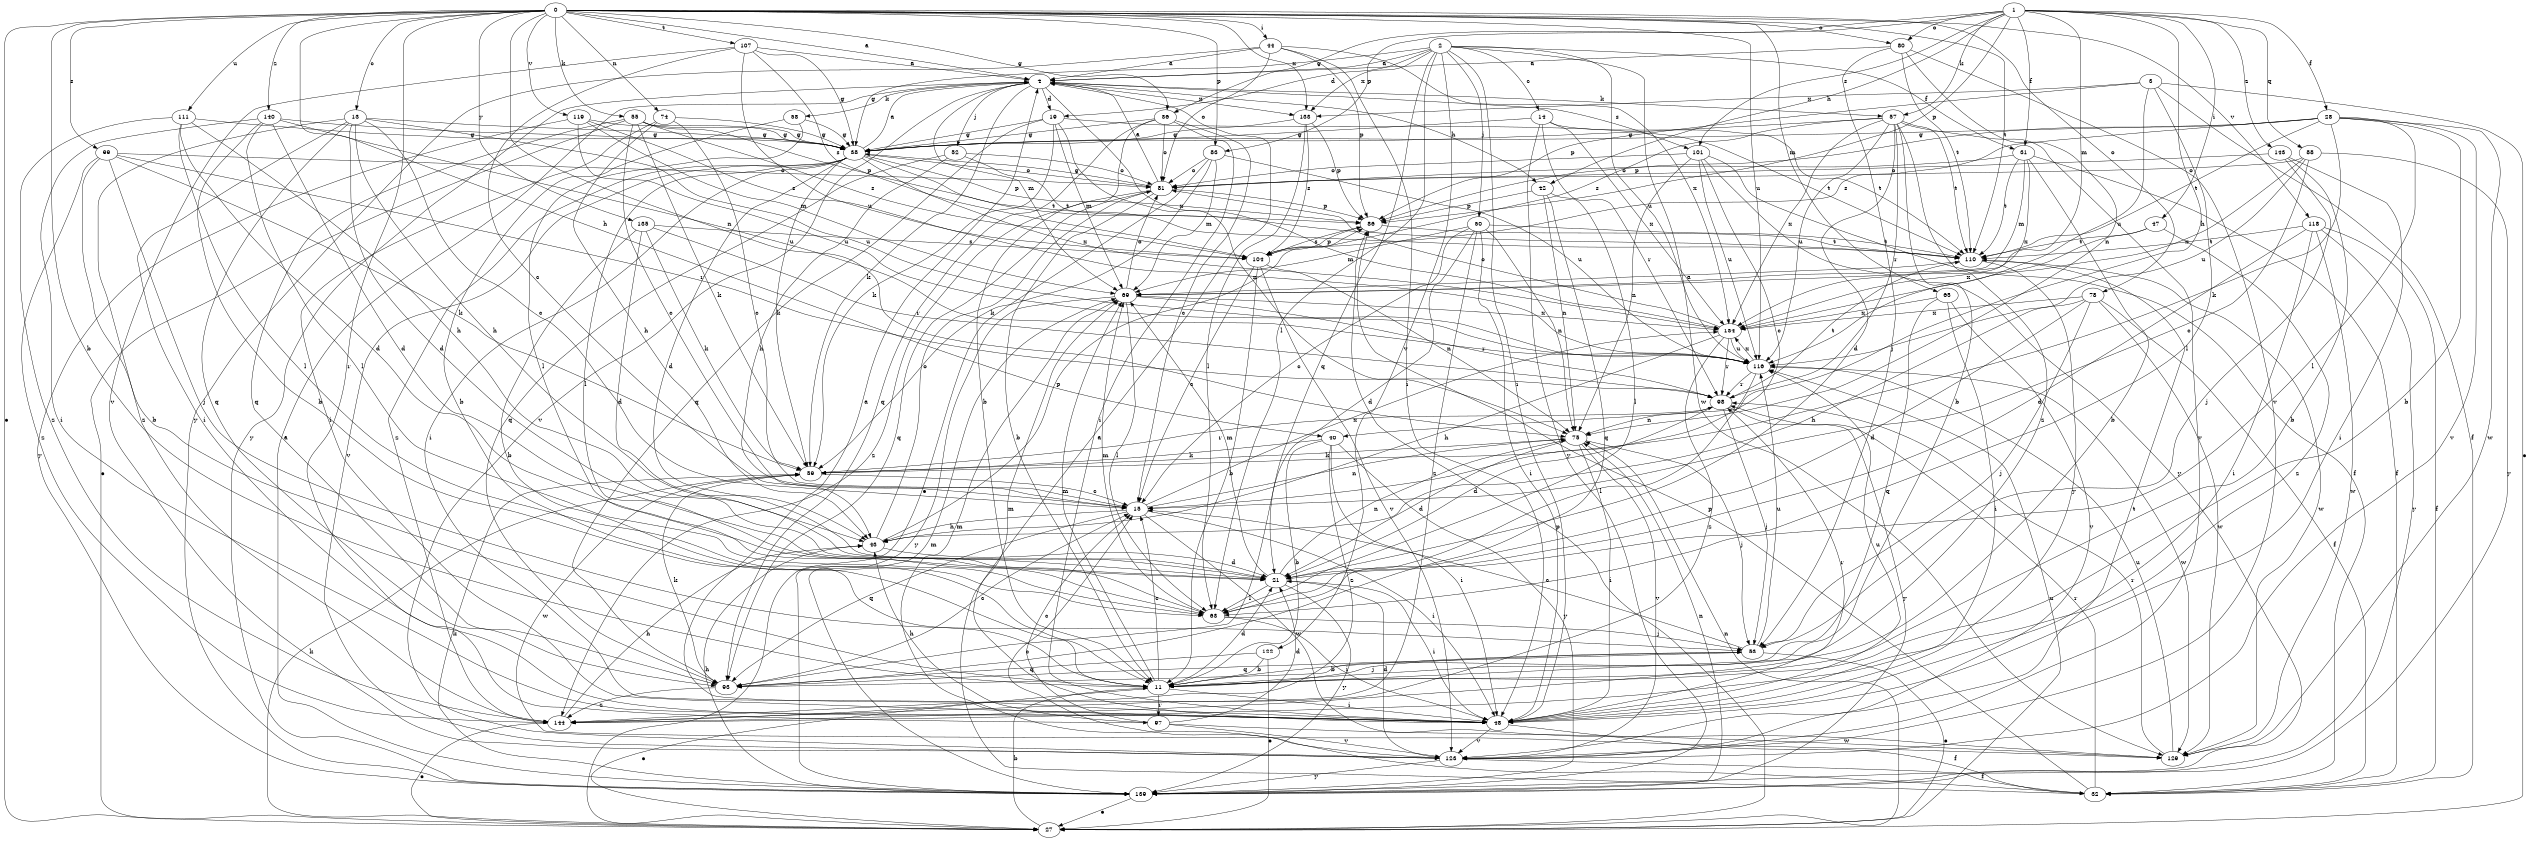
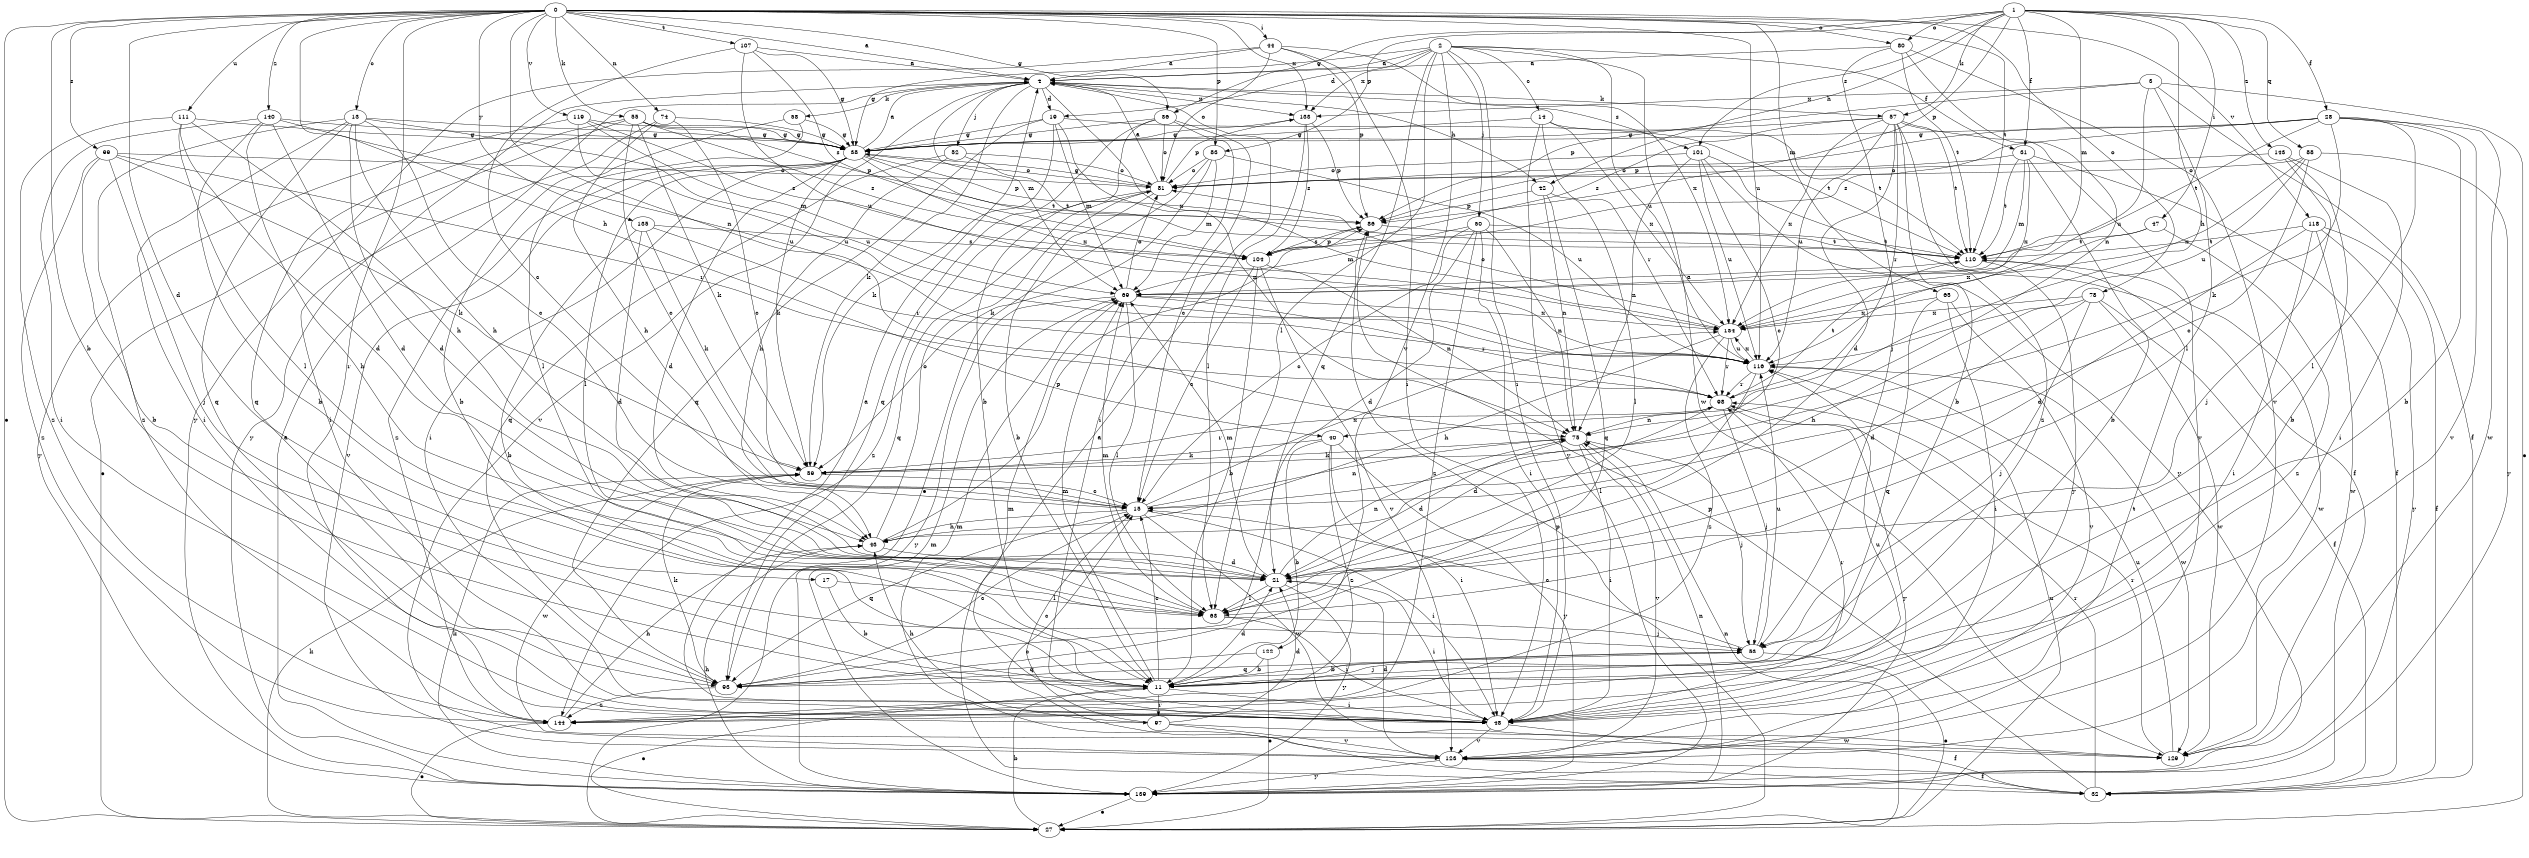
edge "81" -> "86": now "81" -> "133"
edge "140" -> "63": label "l" -> "h"
node "17": added
edge "107" -> "123": removed, label "v"
